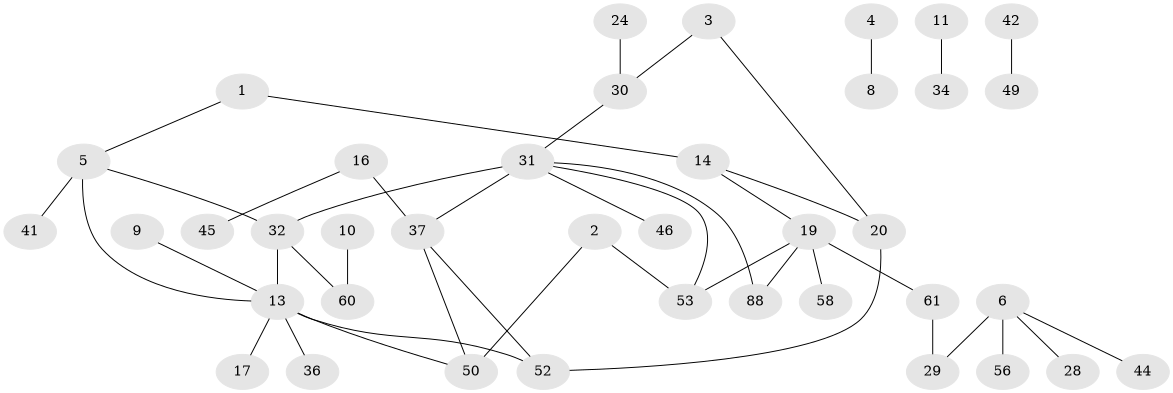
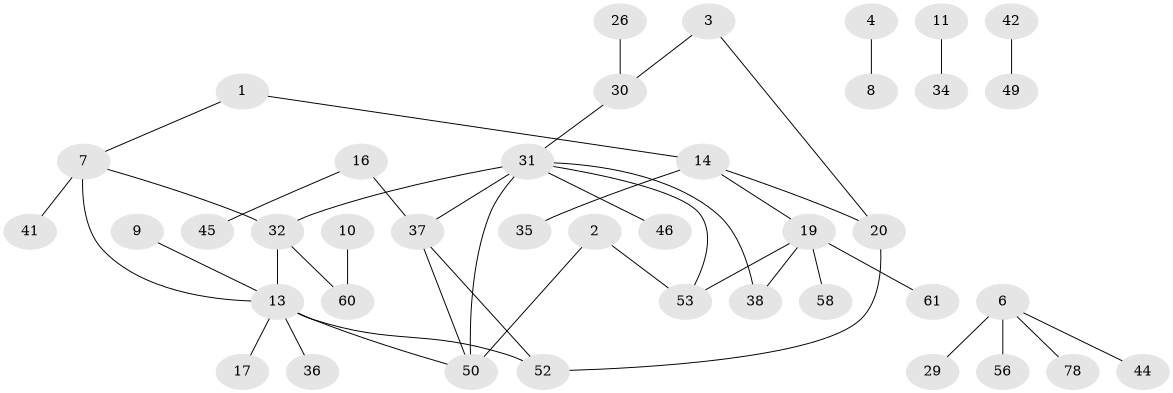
node "24": label "24" -> "26"
node "5": label "5" -> "7"
node "35": added
edge "31" -- "50": added
node "88": label "88" -> "38"
edge "61" -- "29": removed
node "28": label "28" -> "78"
